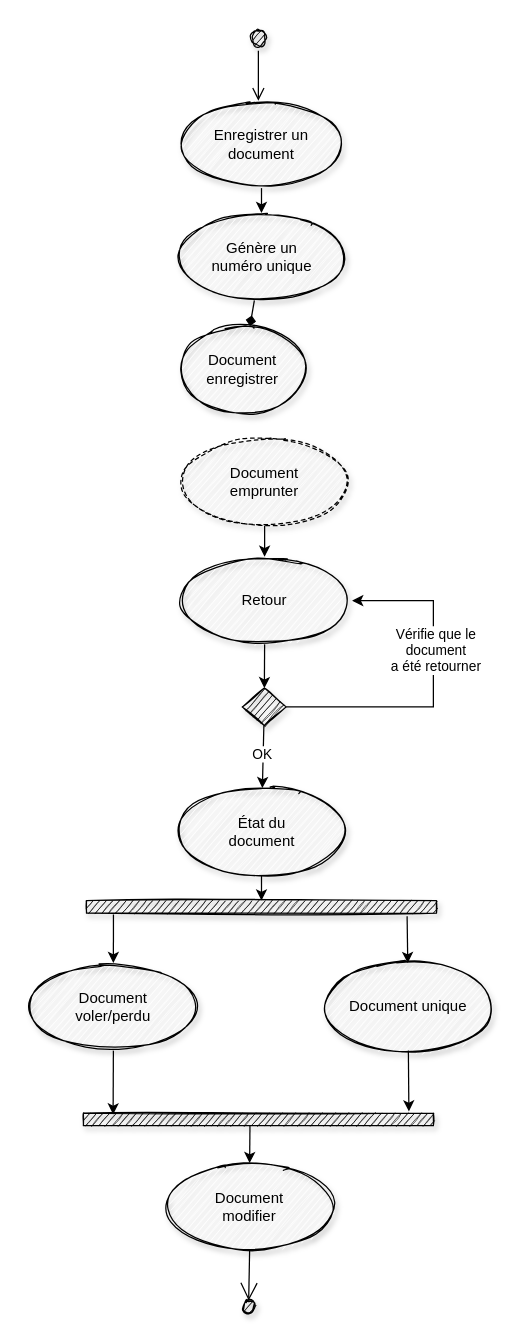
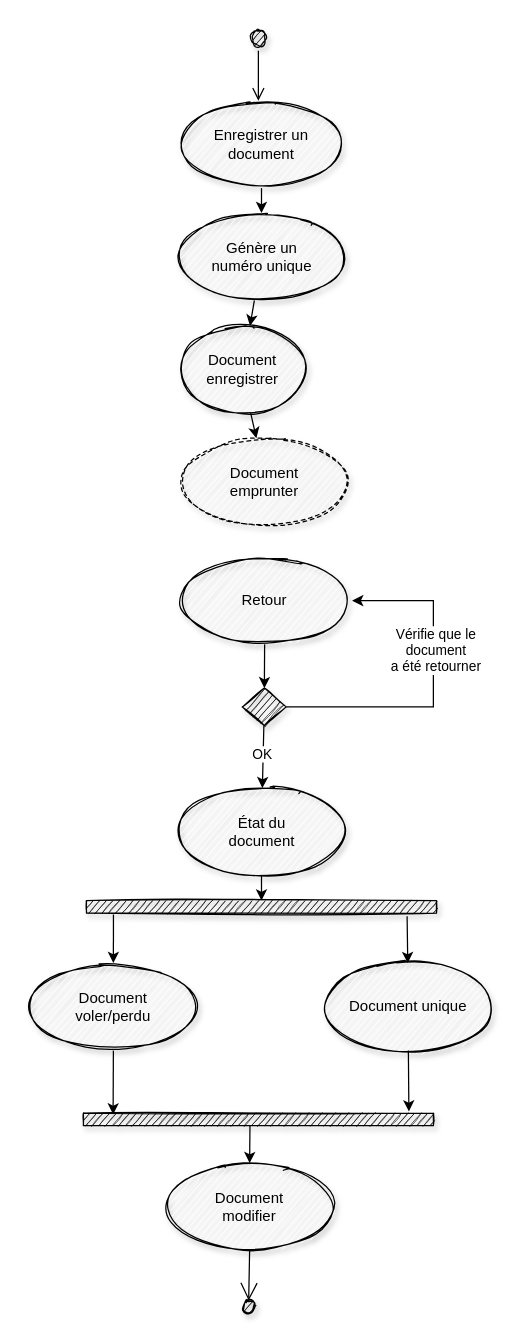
edge "Génère un numéro unique" -> "Document enregistrer": arrowhead diamond -> classic
edge "Document enregistrer" -> "Document emprunter": added
edge "Document emprunter" -> "Retour": removed
